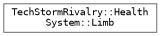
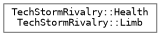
node "TechStormRivalry::Health System::Limb": label "TechStormRivalry::Health System::Limb" -> "TechStormRivalry::Health TechStormRivalry::Limb"
